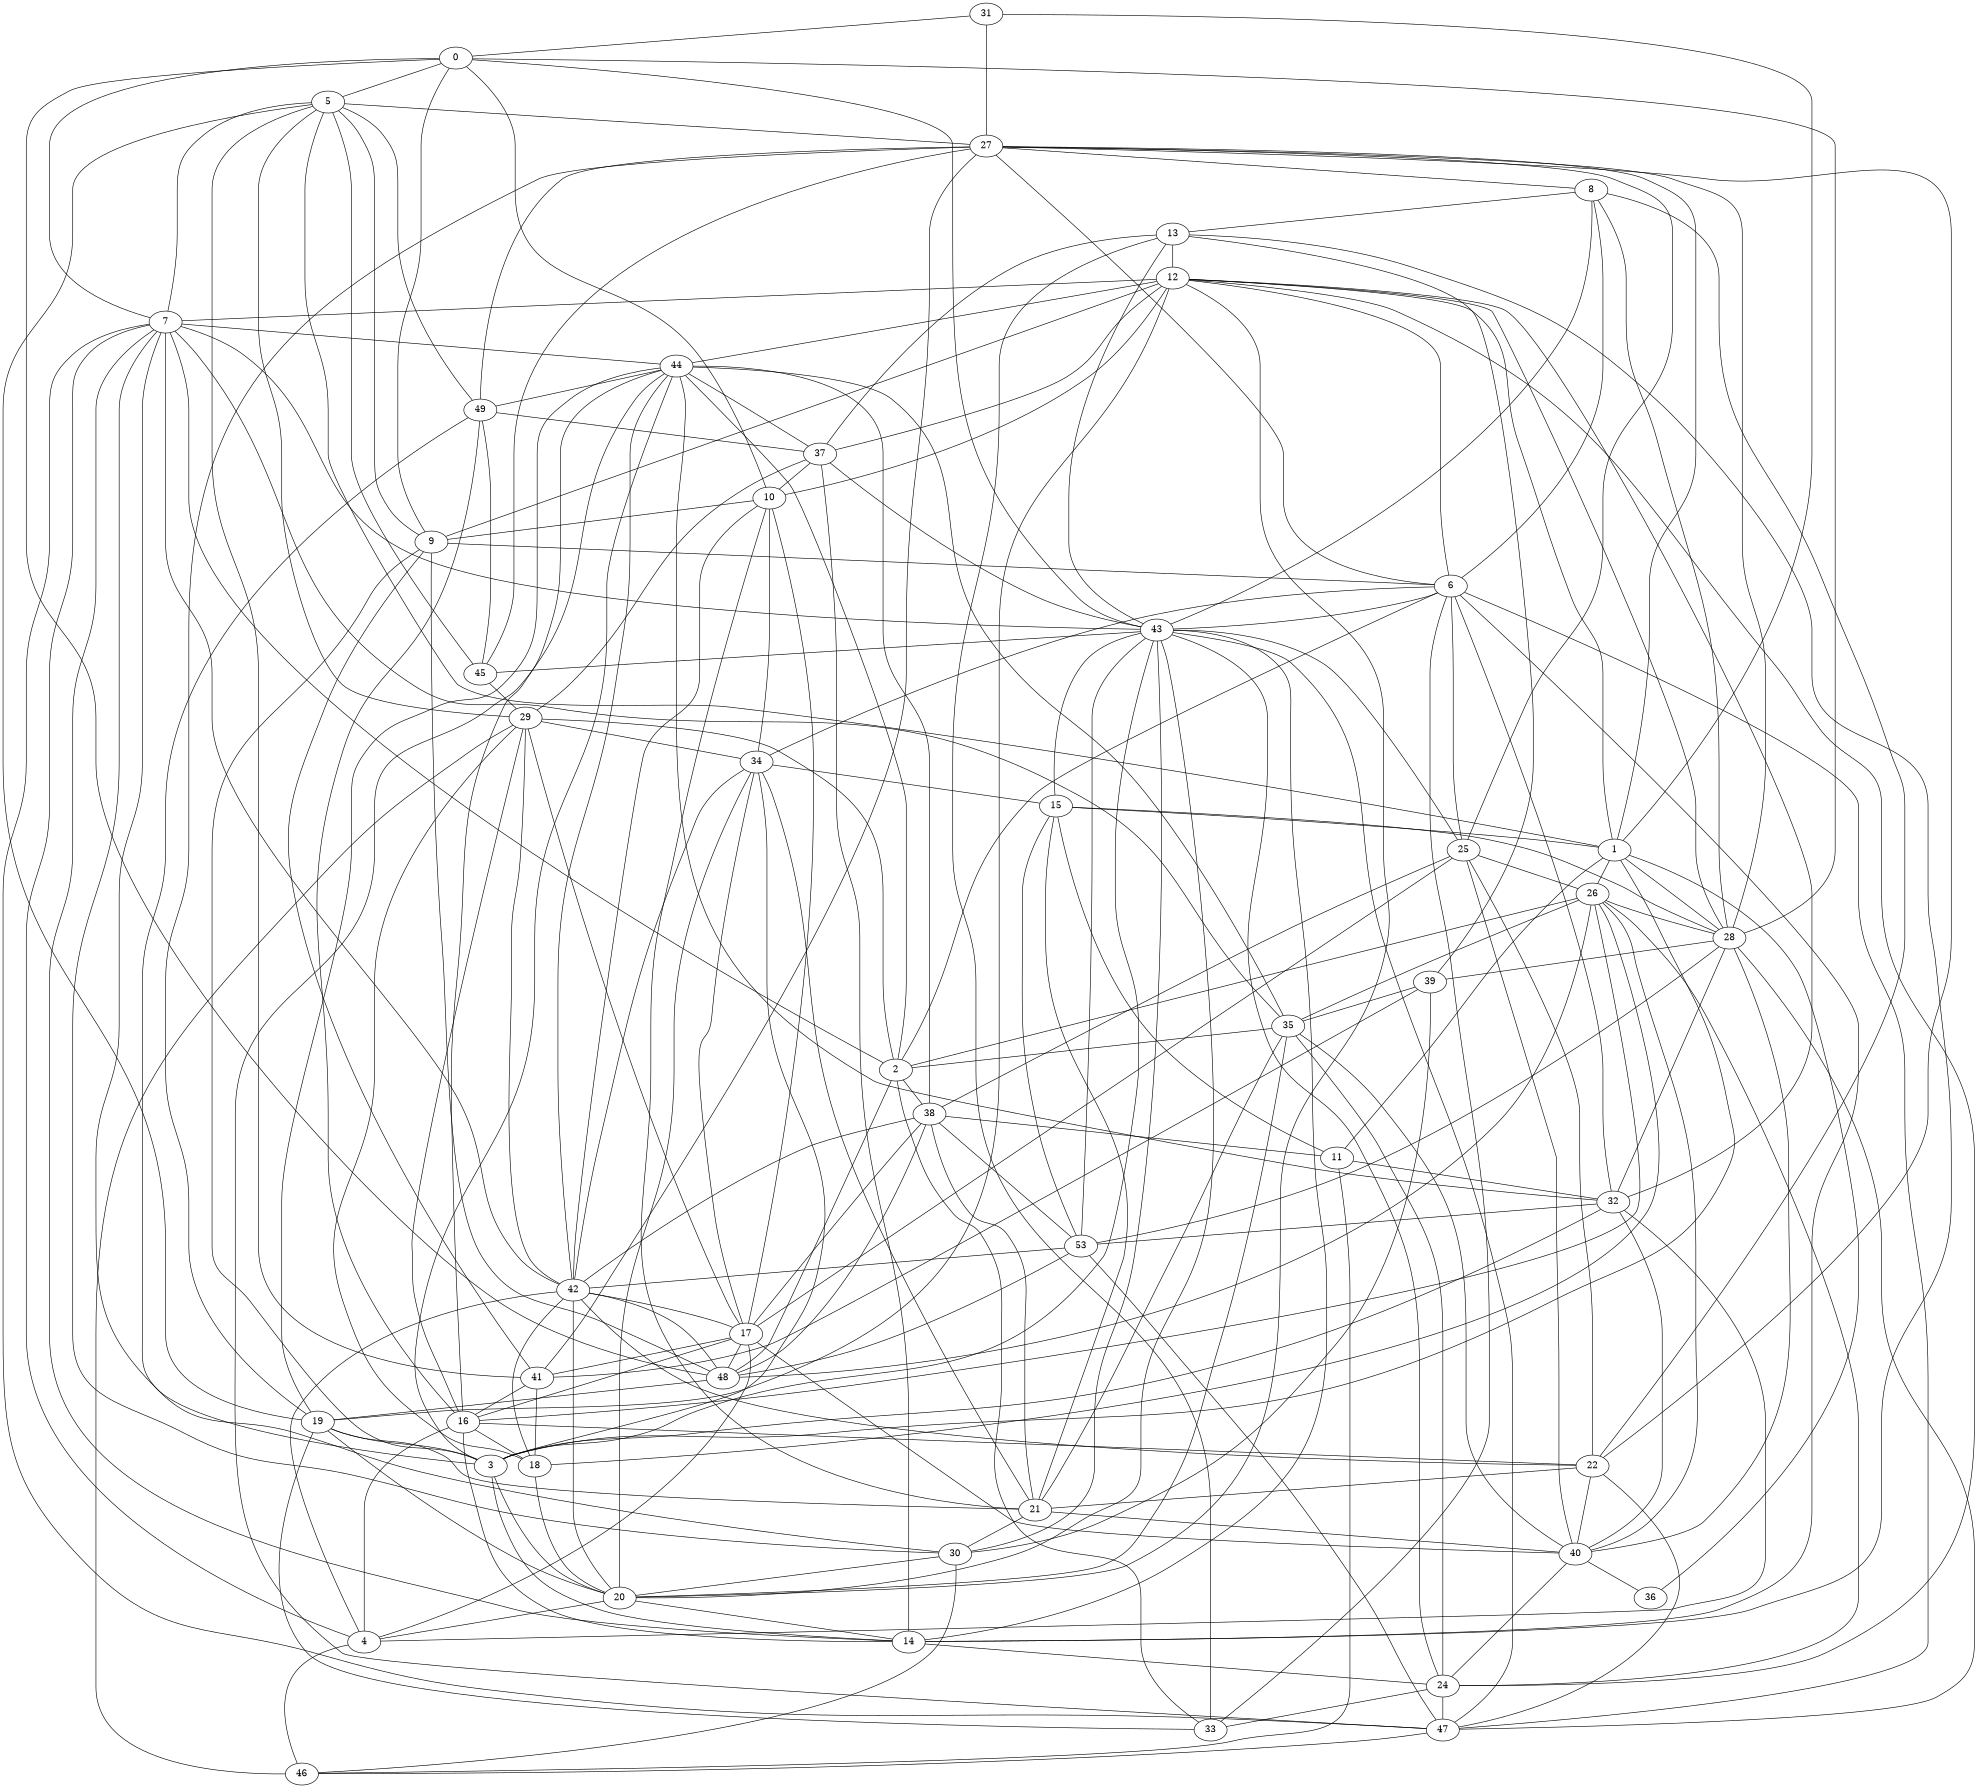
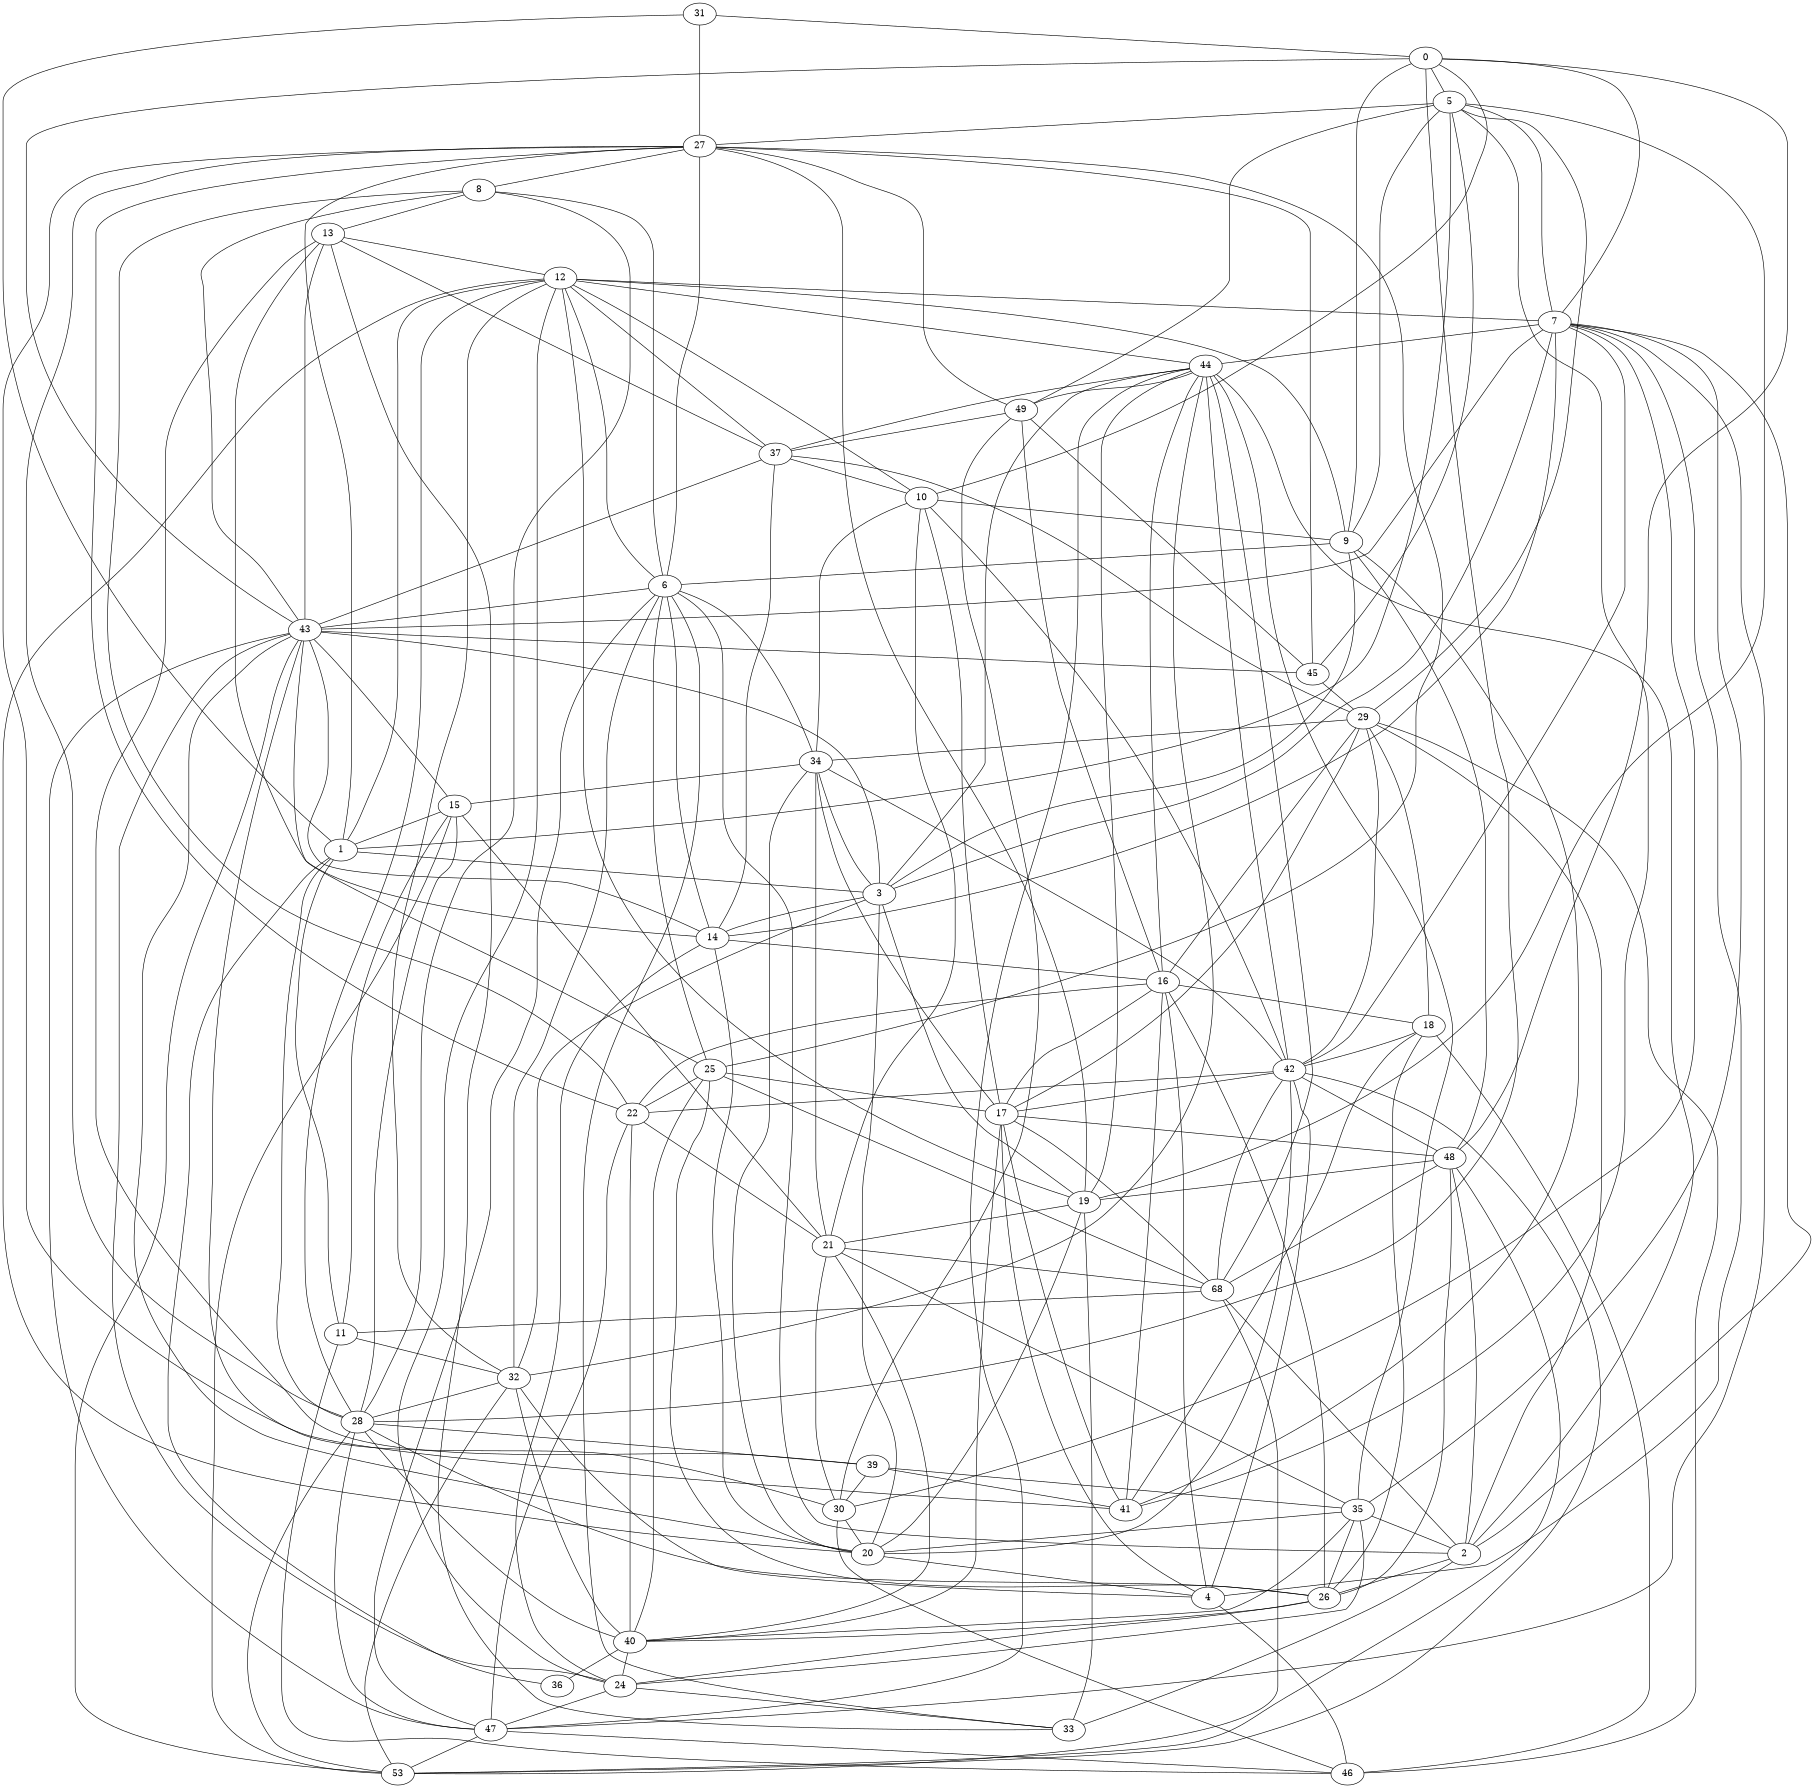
edge "1" -- "26": removed
node "38": label "38" -> "68"
edge "18" -- "20": now "18" -- "46"
